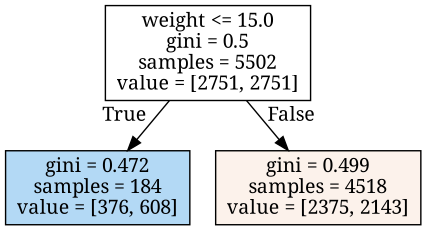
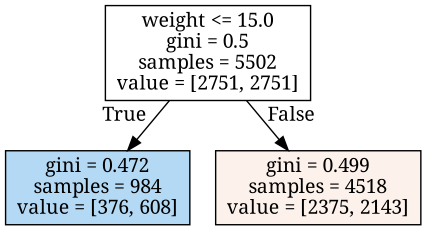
node "gini = 0.472 samples = 184 value = [376, 608]": label "gini = 0.472 samples = 184 value = [376, 608]" -> "gini = 0.472 samples = 984 value = [376, 608]"
